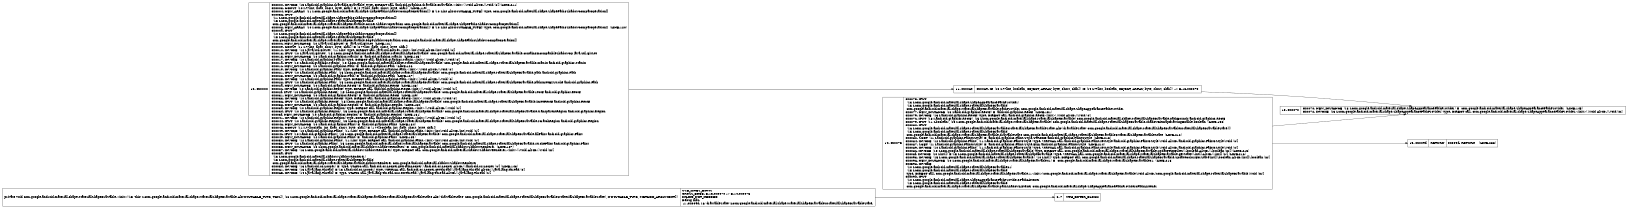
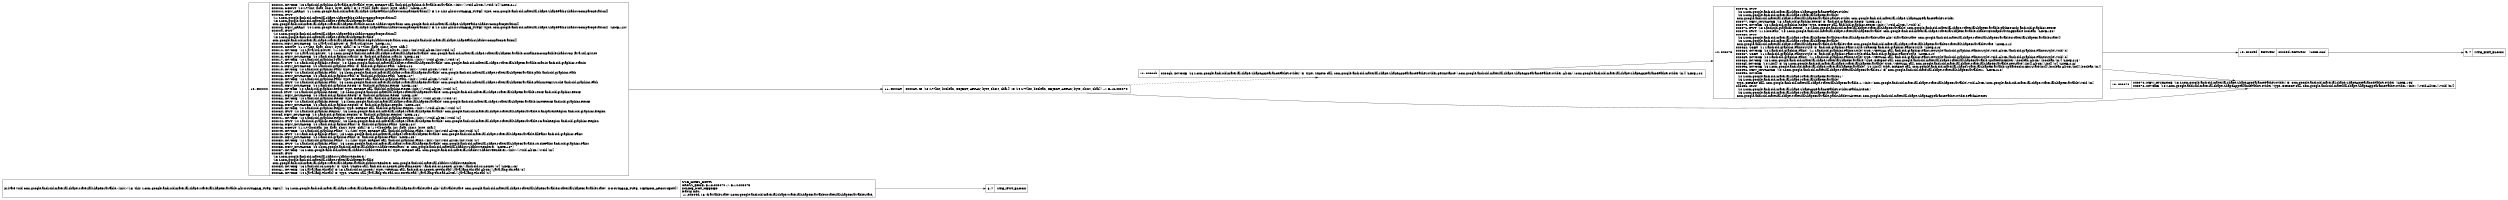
node "9: ?": added
node "12: 0x006b": added
node "8: ?": text "MTH_ENTER_BLOCK" -> "MTH_IPUT_BLOCK"
